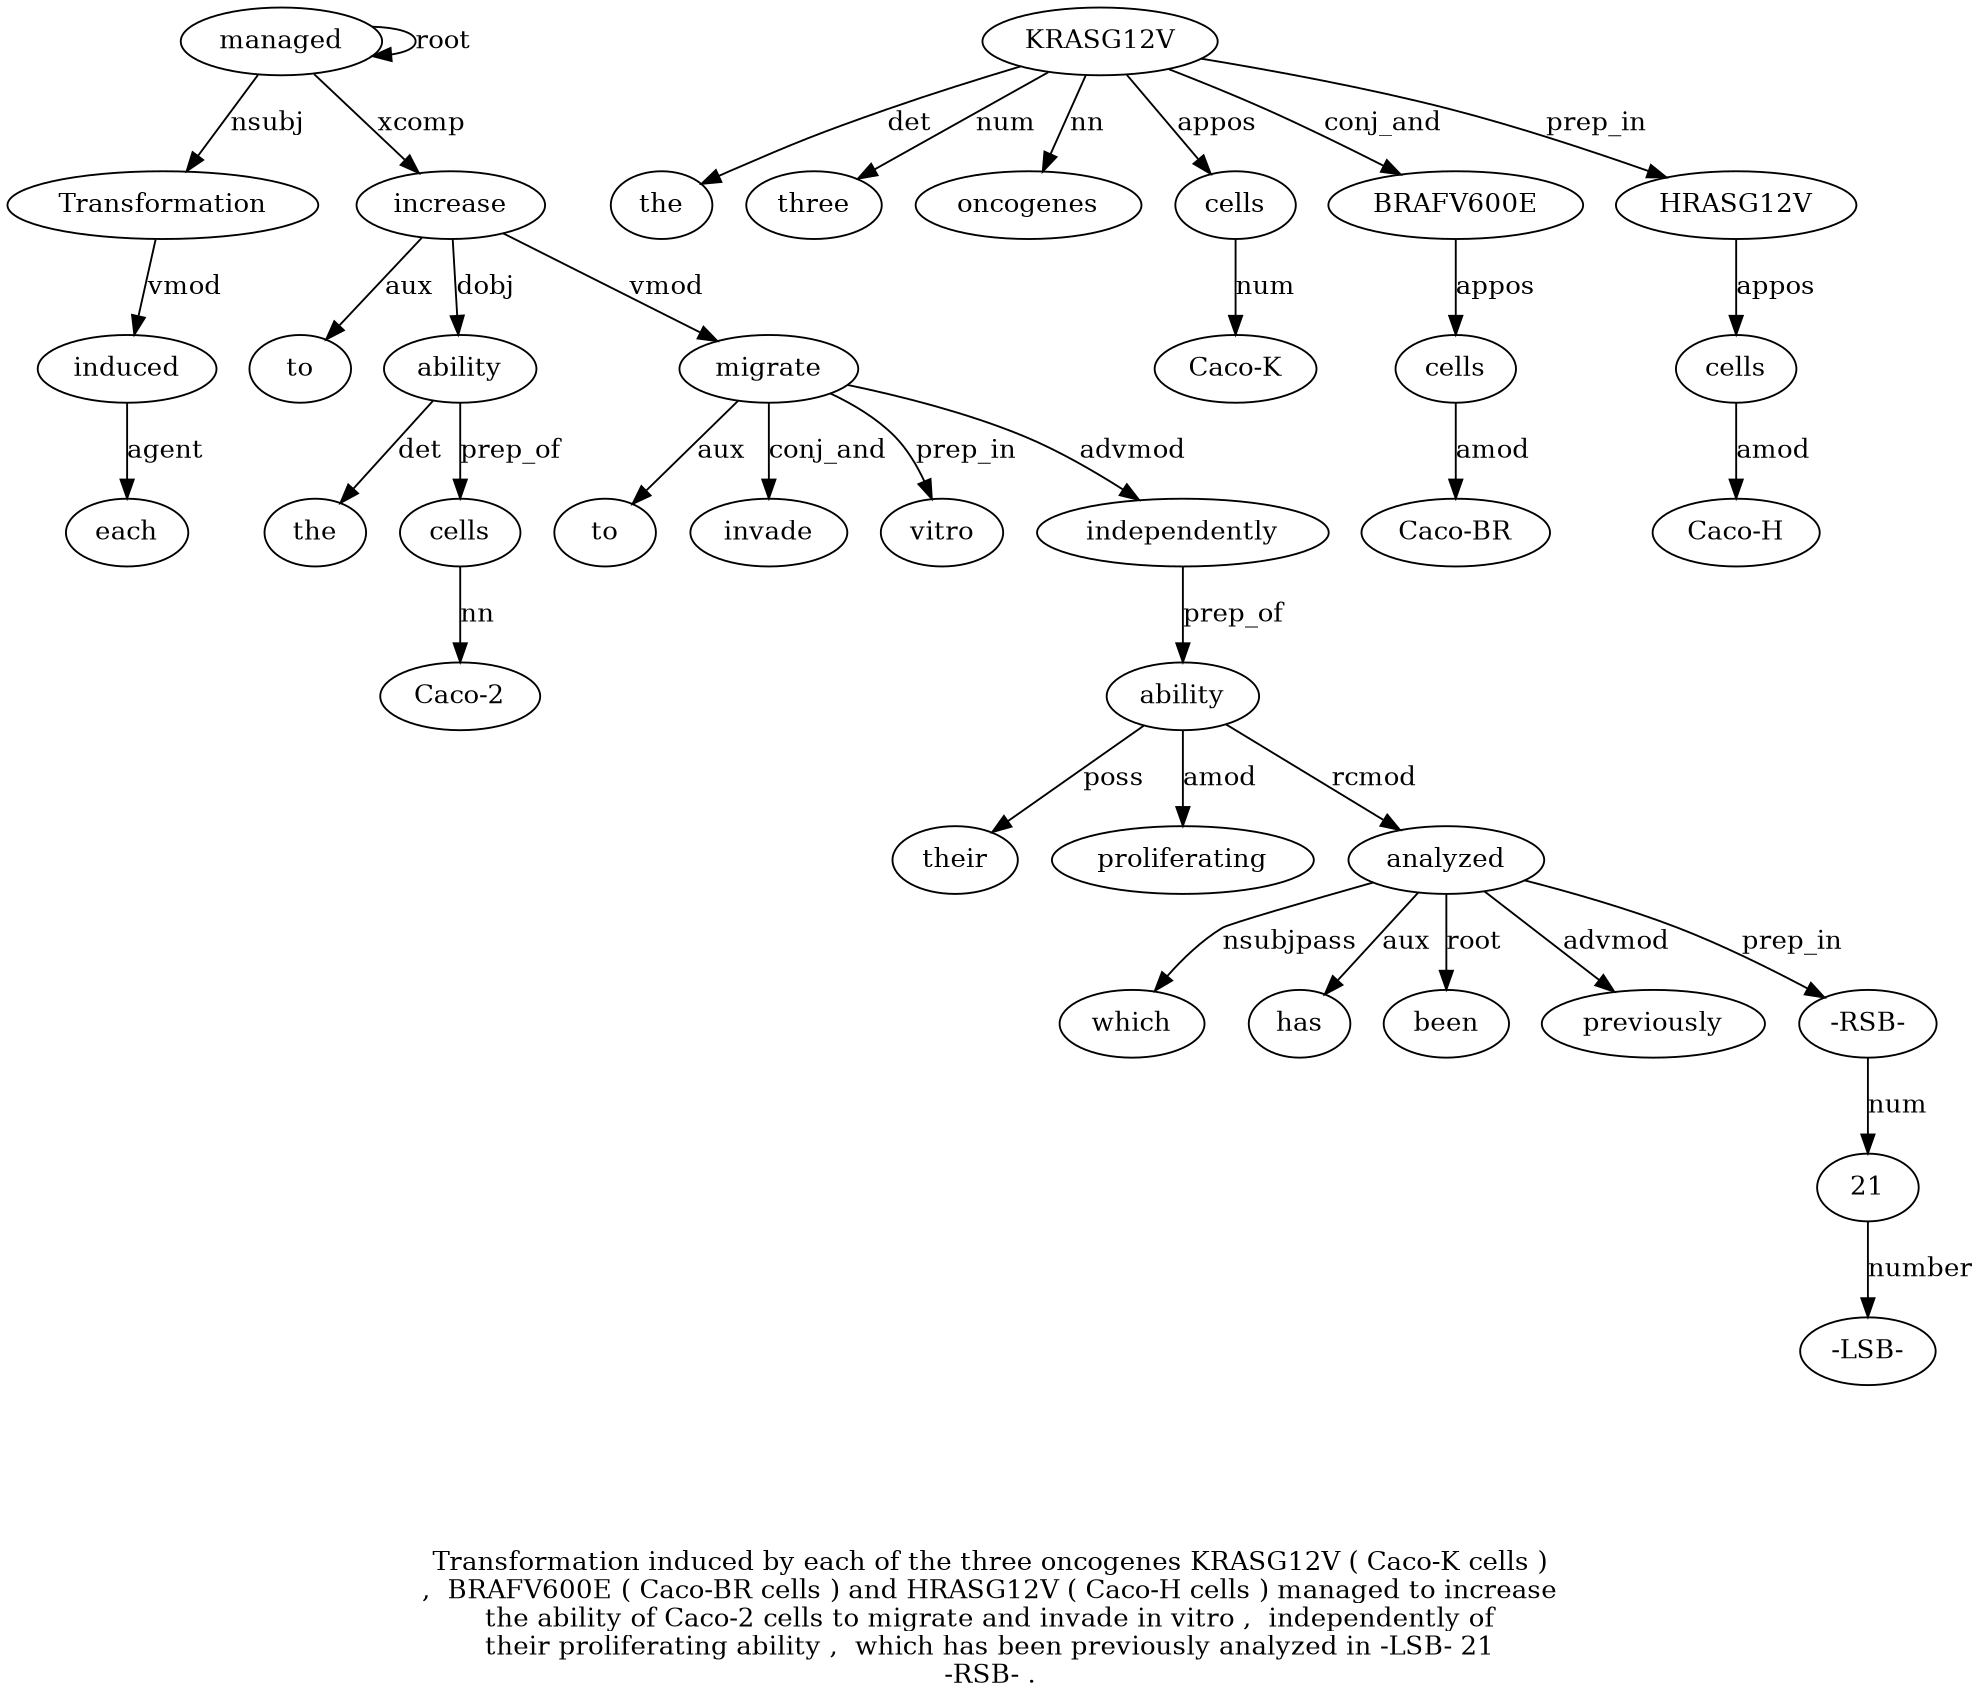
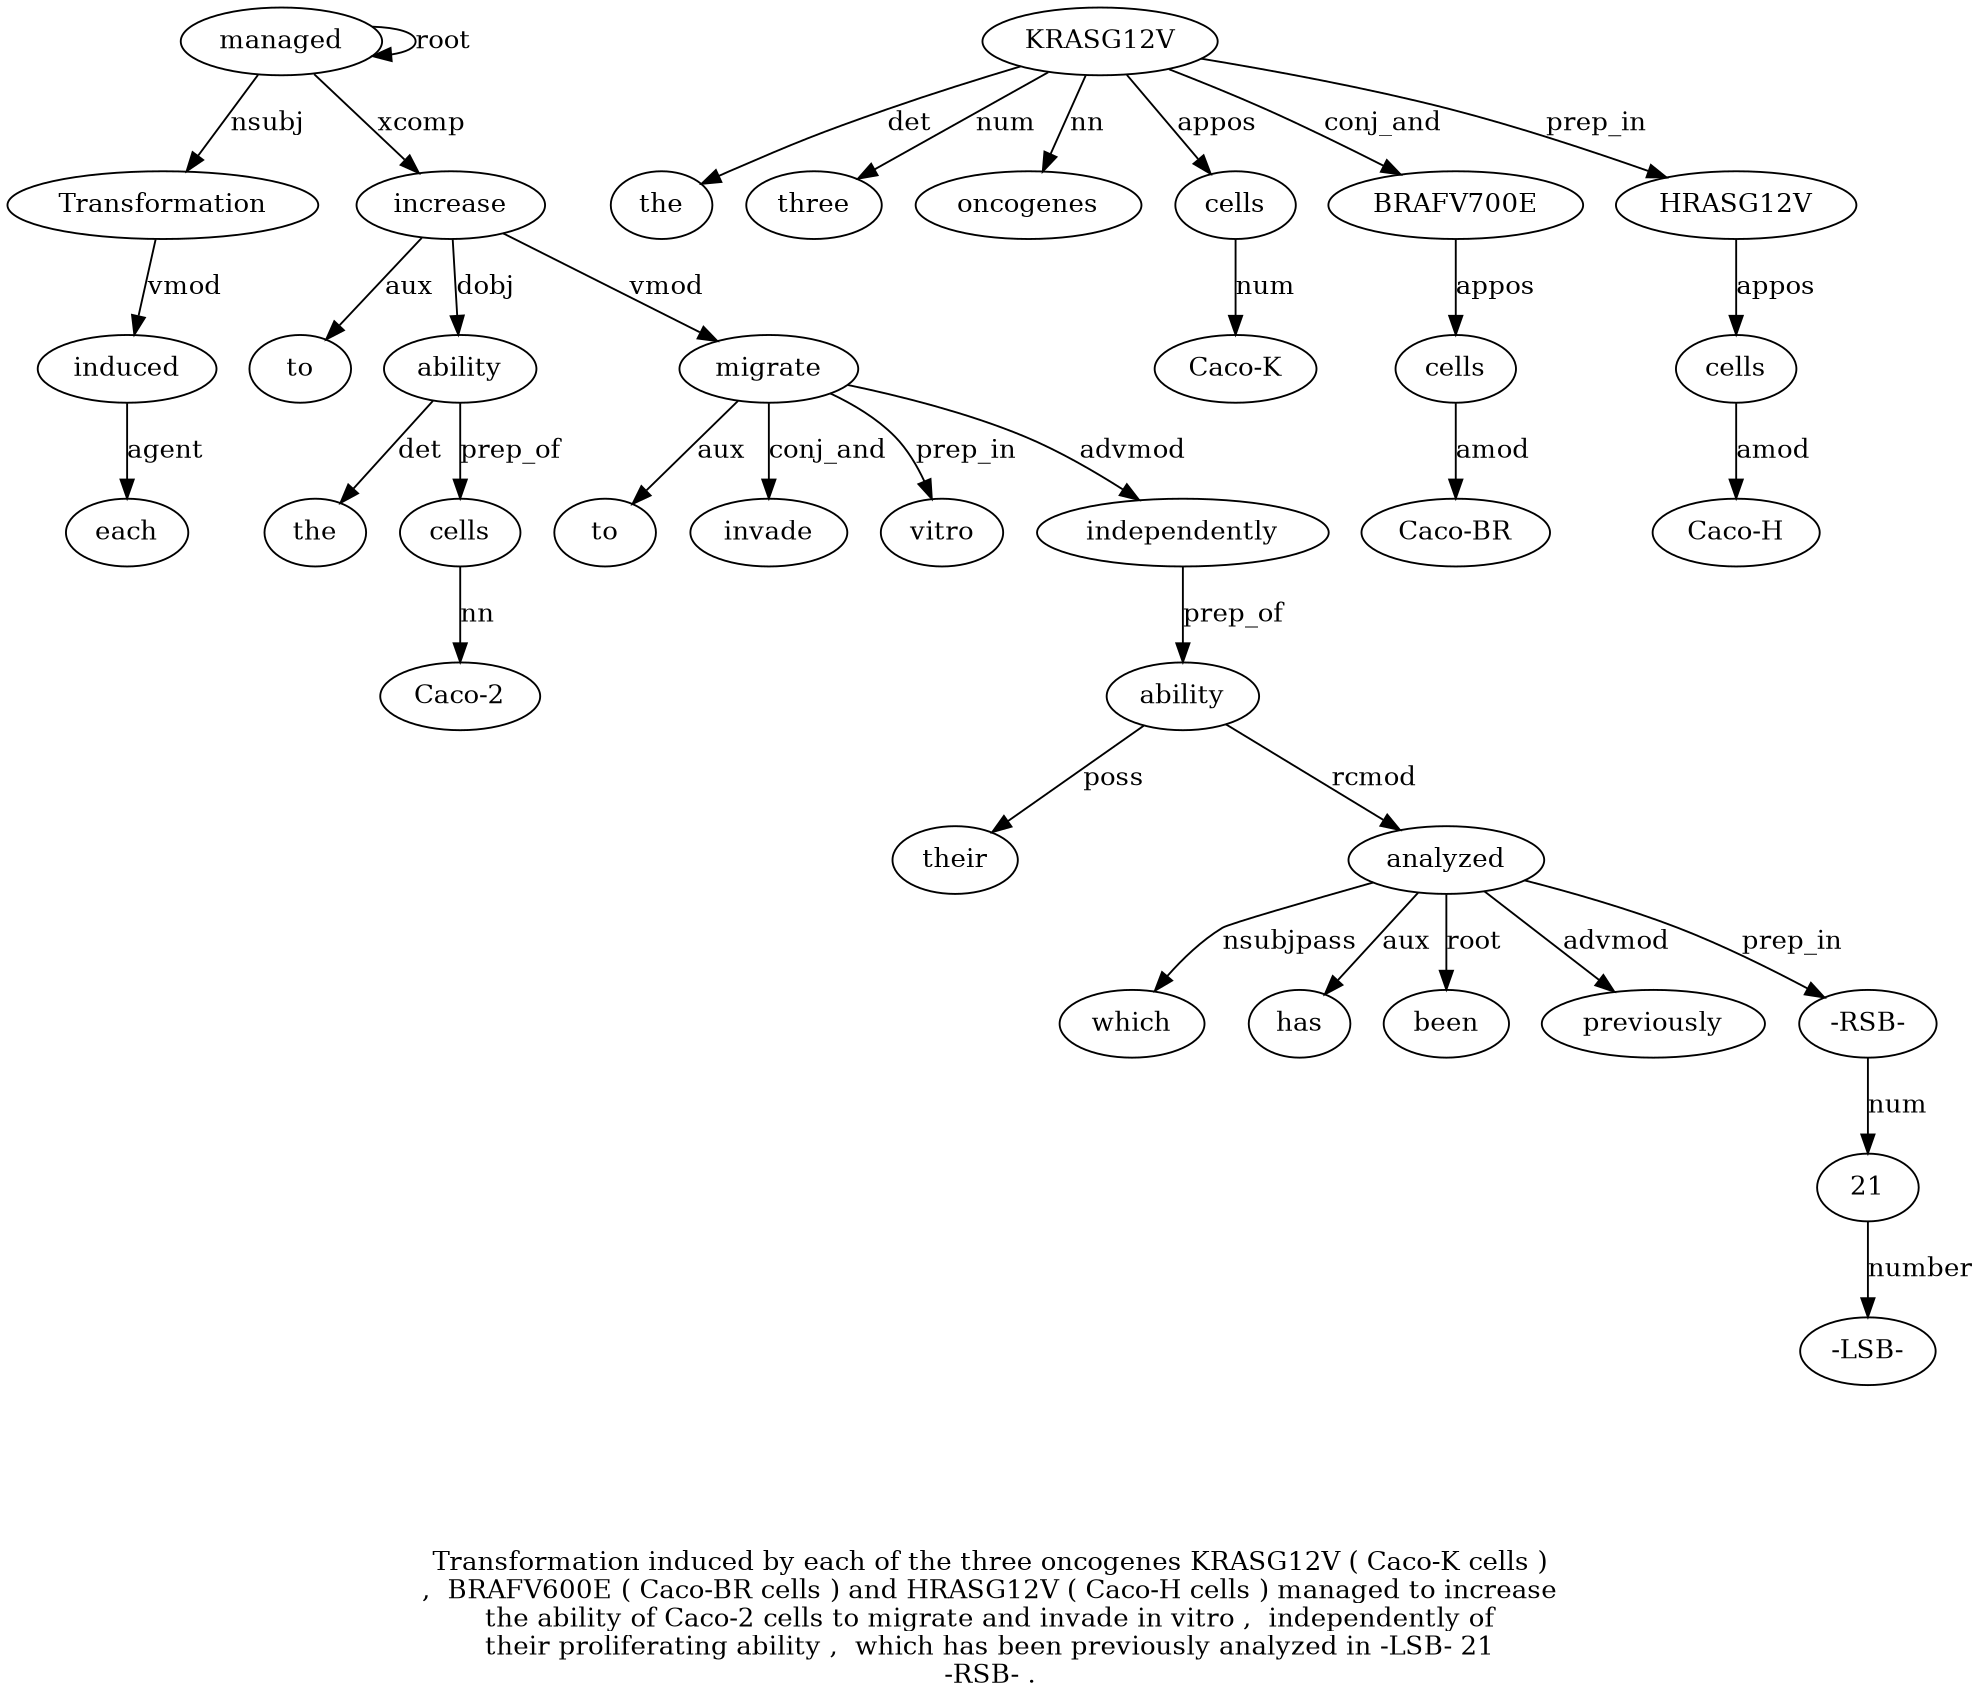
node "BRAFV600E": label "BRAFV600E" -> "BRAFV700E"
node "proliferating": removed
